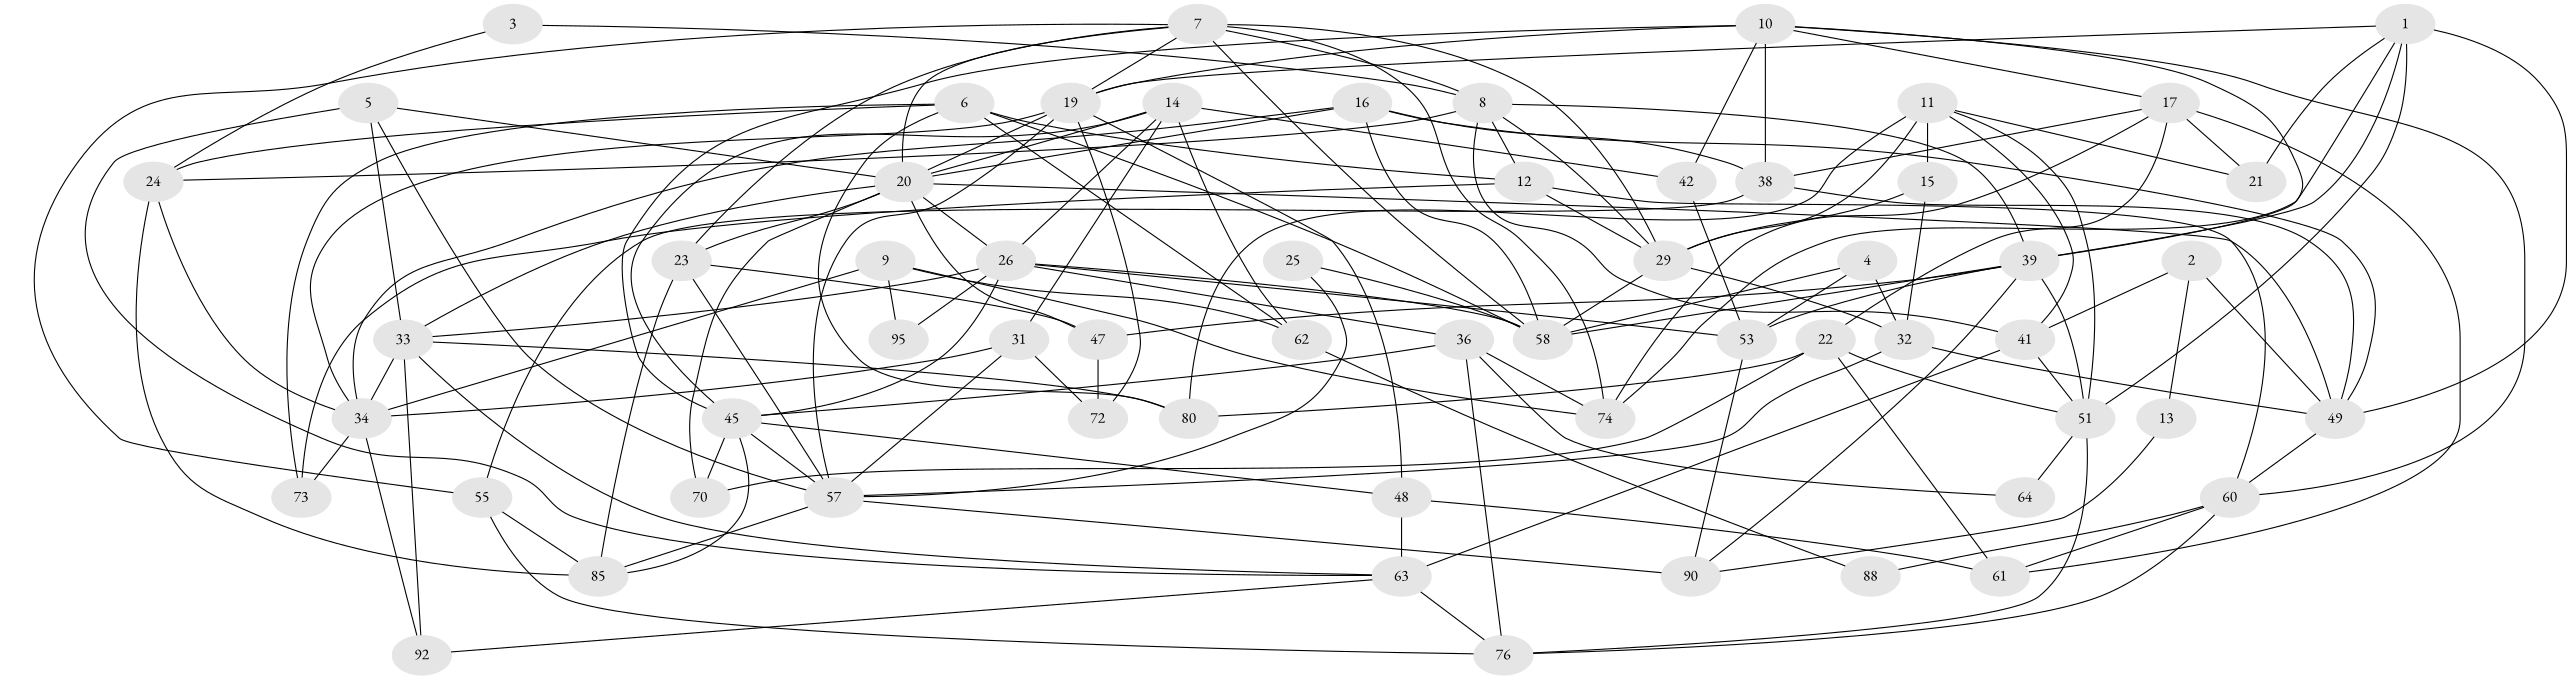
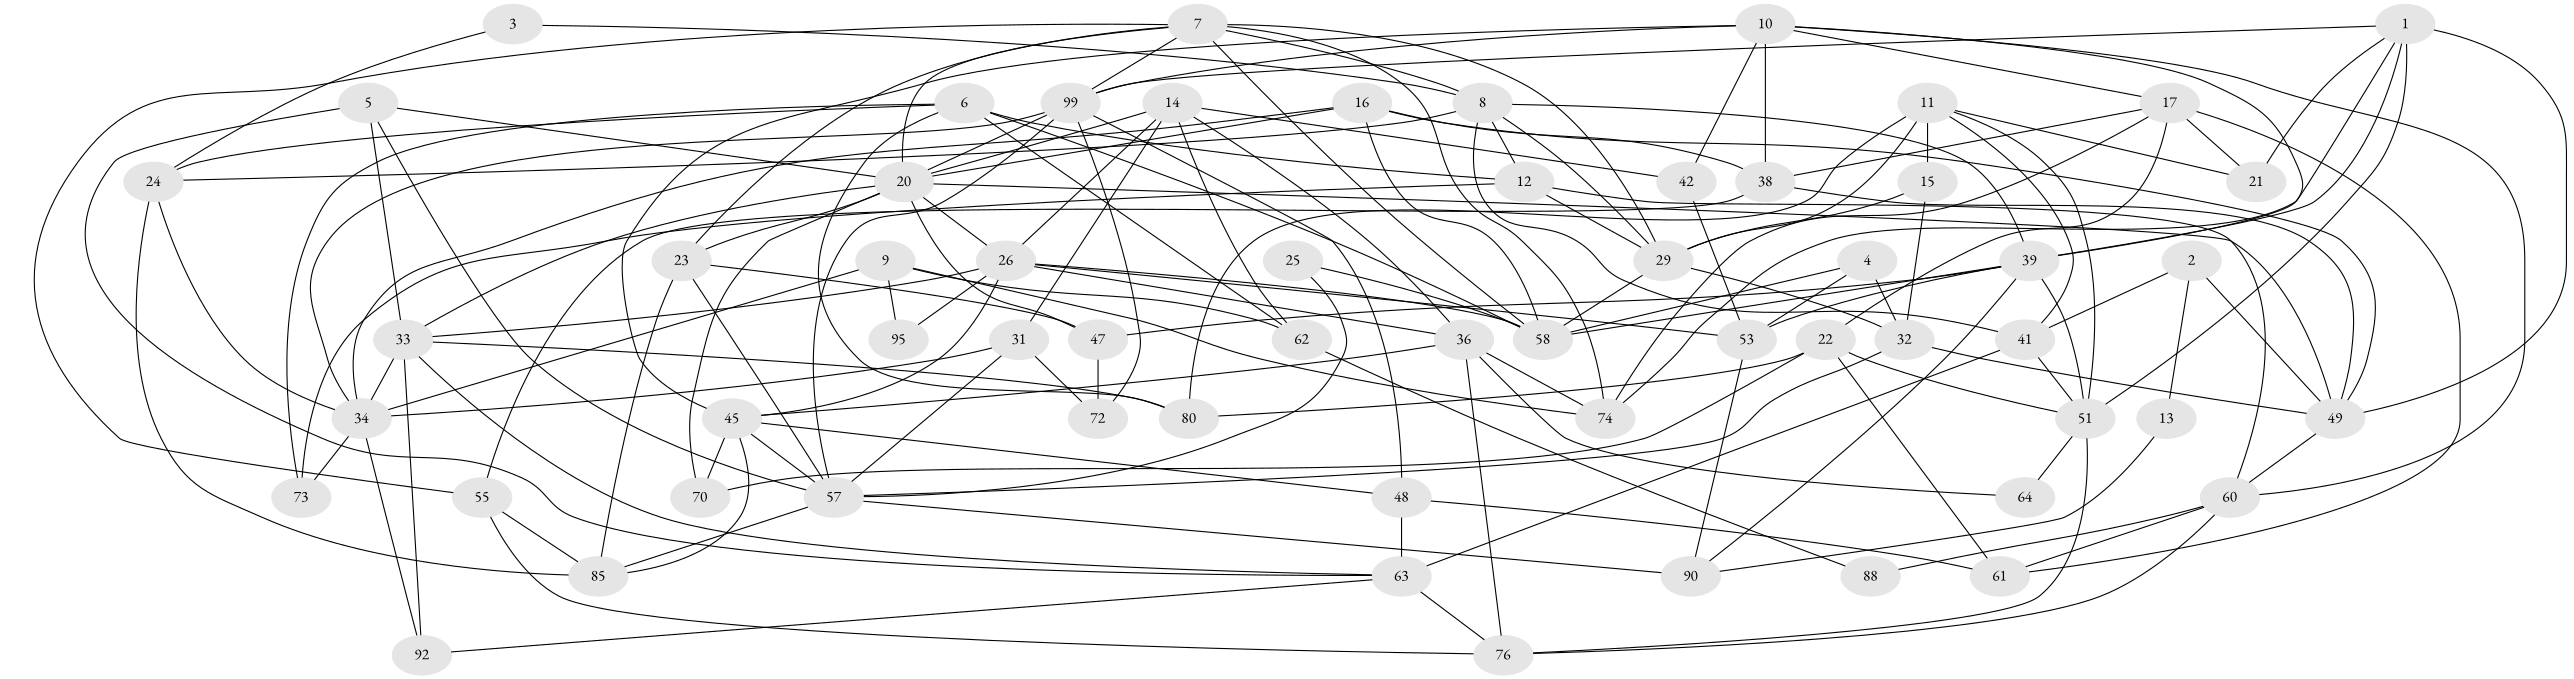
node "19": label "19" -> "99"
edge "14" -- "45": now "14" -- "36"
